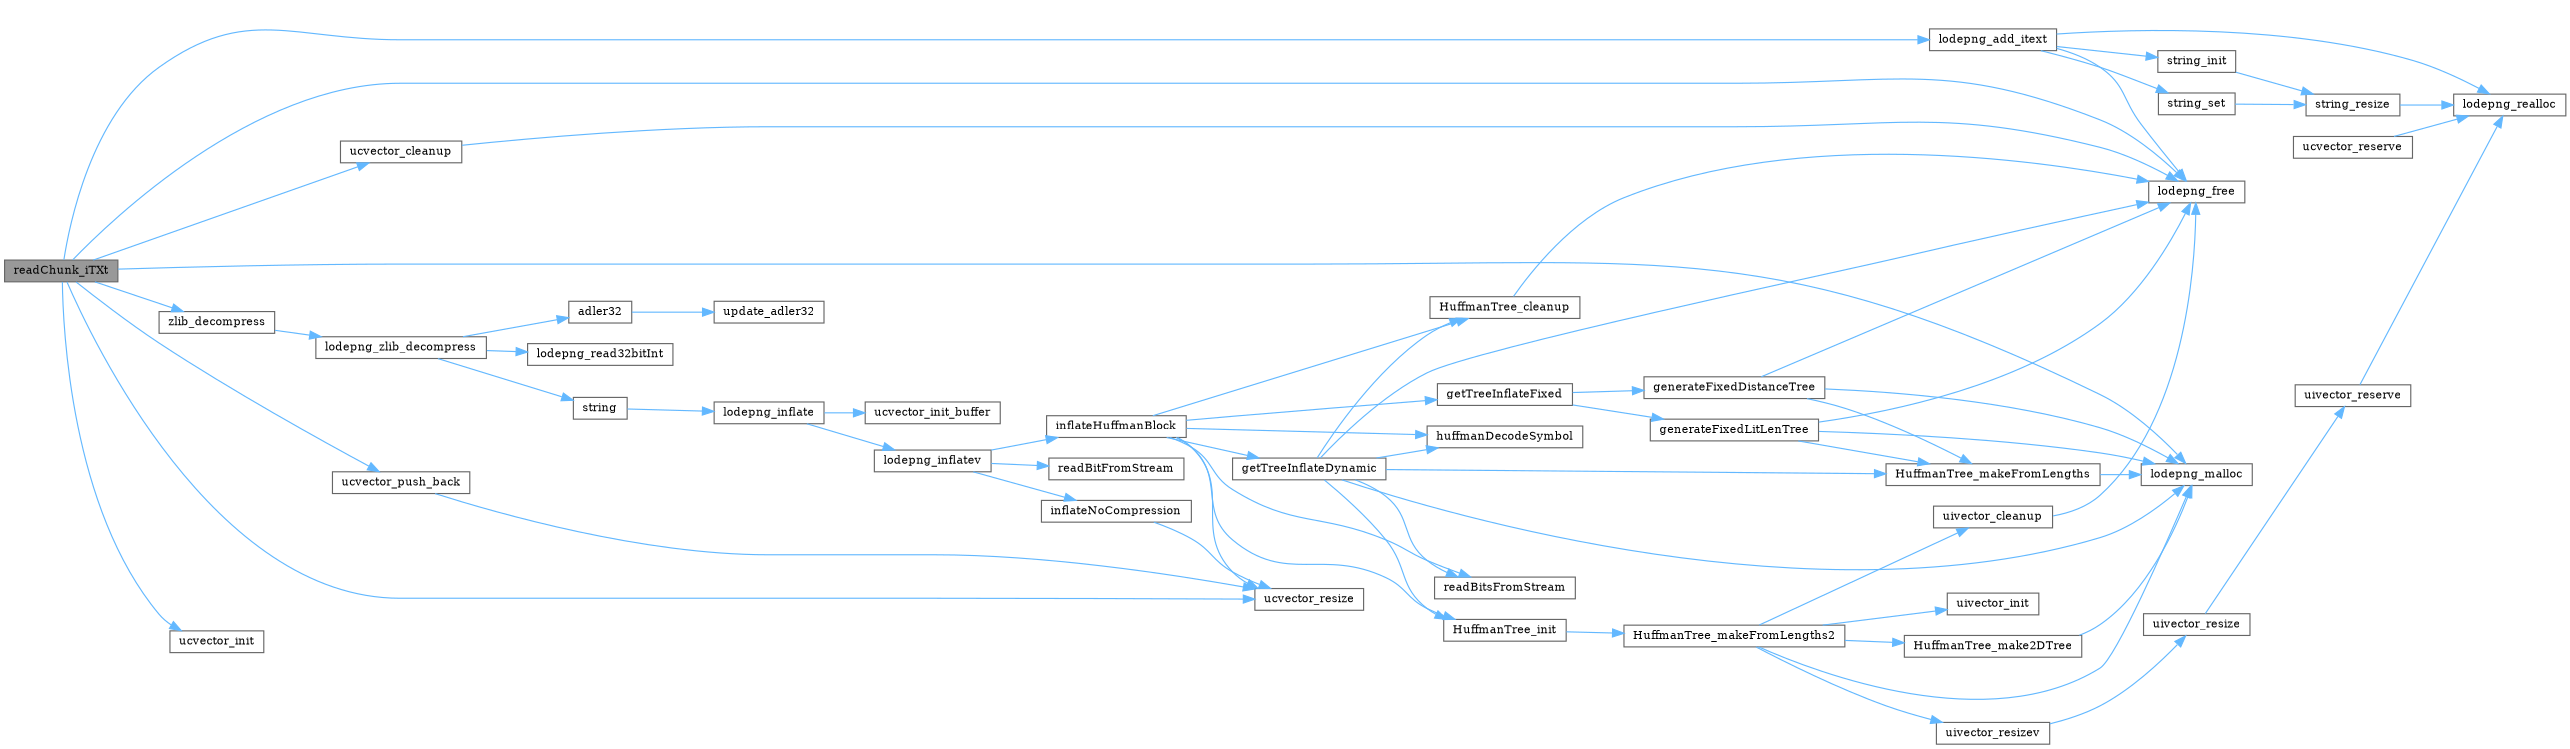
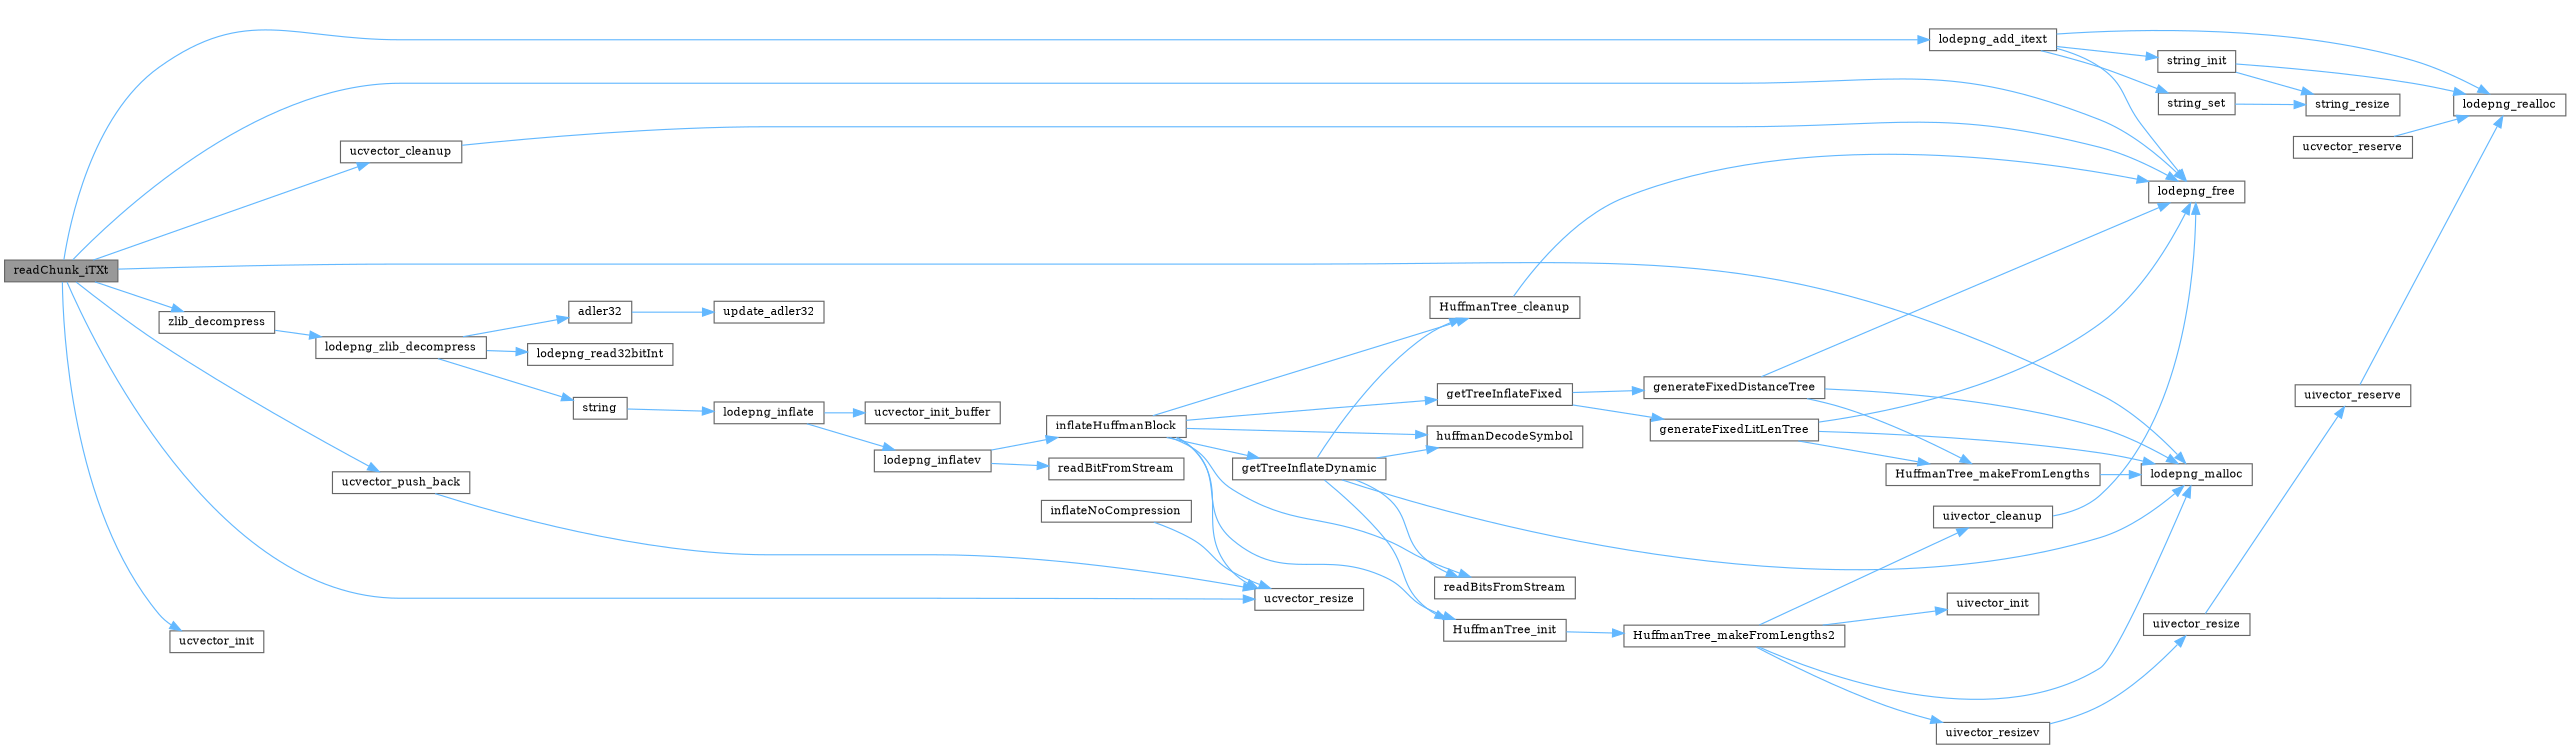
edge "string_resize" -> "lodepng_realloc": now "string_init" -> "lodepng_realloc"
edge "getTreeInflateDynamic" -> "lodepng_free": removed
edge "getTreeInflateDynamic" -> "HuffmanTree_makeFromLengths": removed
edge "lodepng_inflatev" -> "inflateNoCompression": removed
node "HuffmanTree_make2DTree": removed
